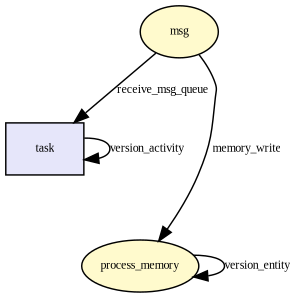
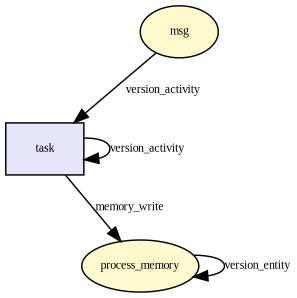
edge "msg" -> "task": label "receive_msg_queue" -> "version_activity"
edge "msg" -> "process_memory": now "task" -> "process_memory"
